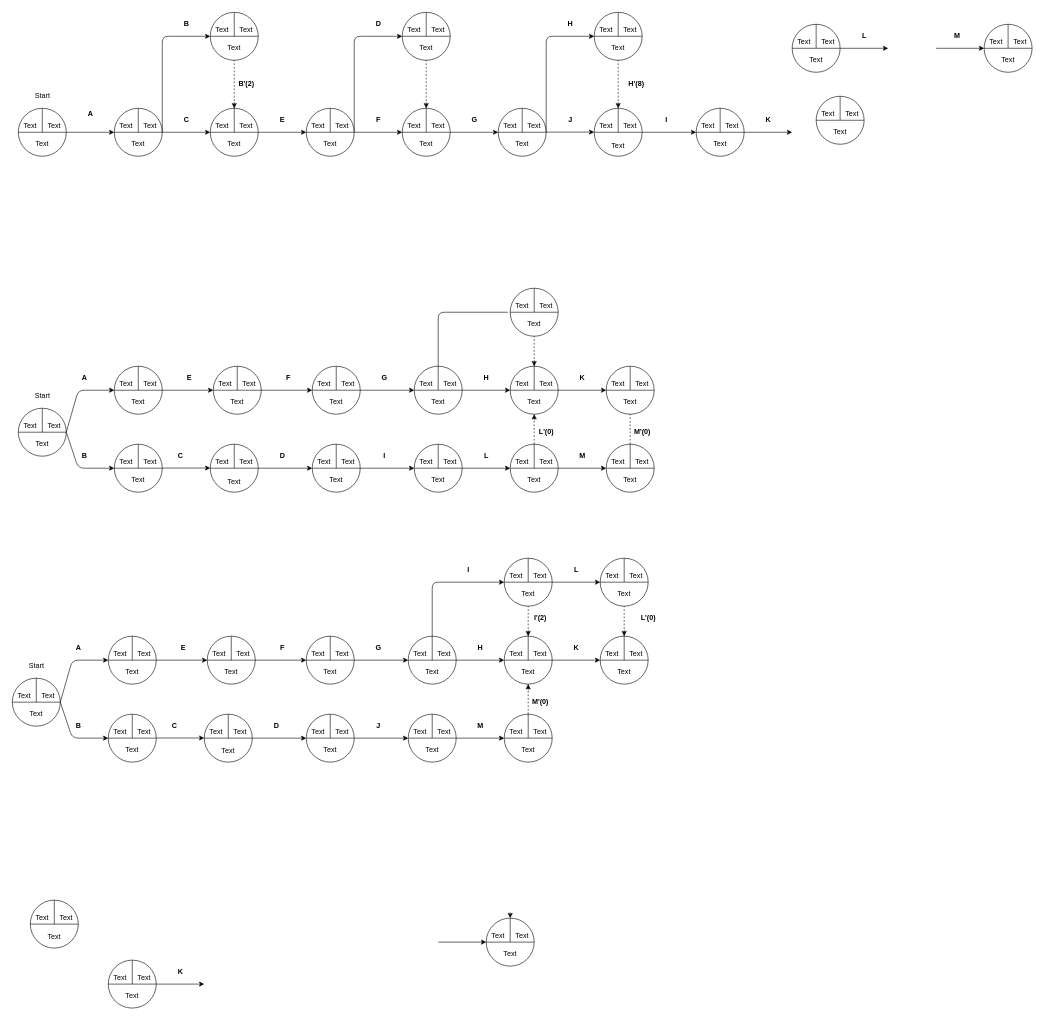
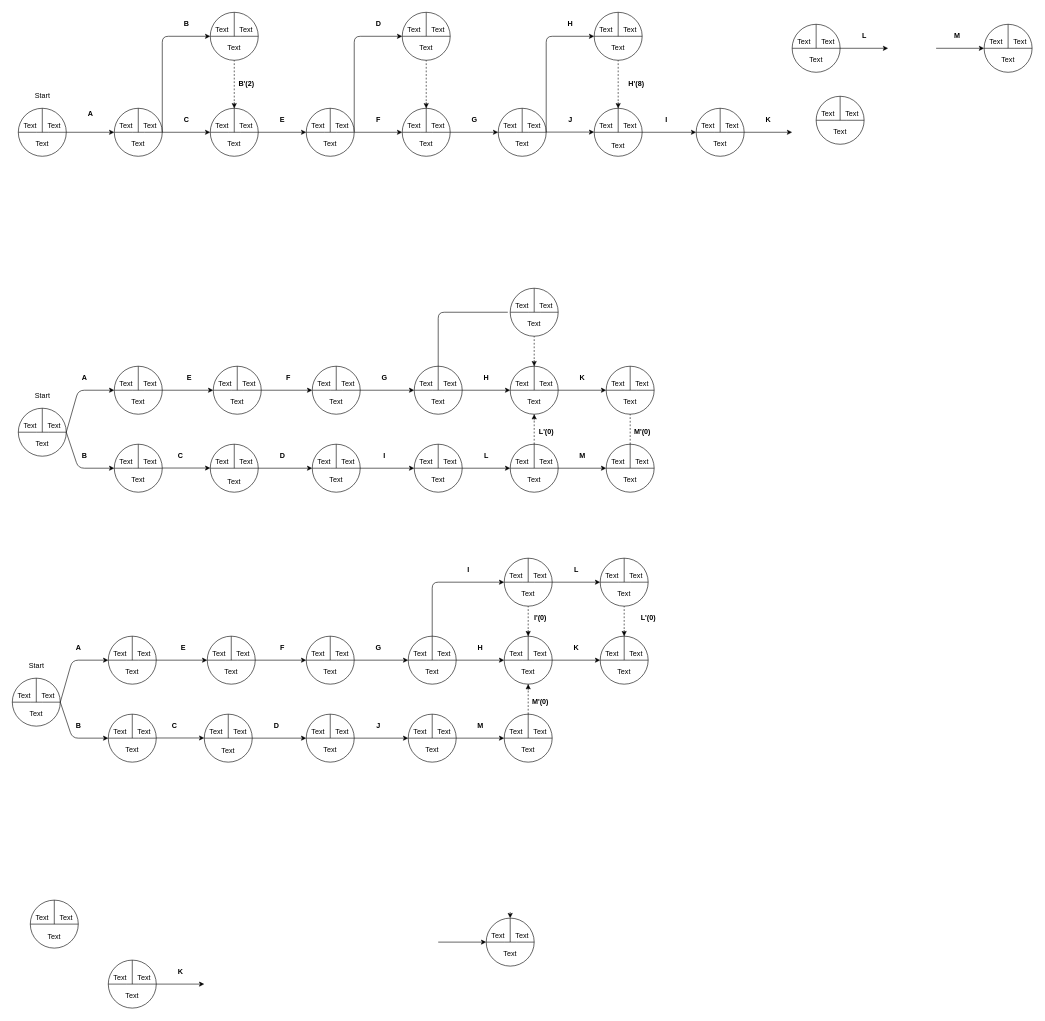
node "I'(2)": label "I'(2)" -> "I'(0)"
